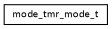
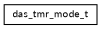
node "mode_tmr_mode_t": label "mode_tmr_mode_t" -> "das_tmr_mode_t"
